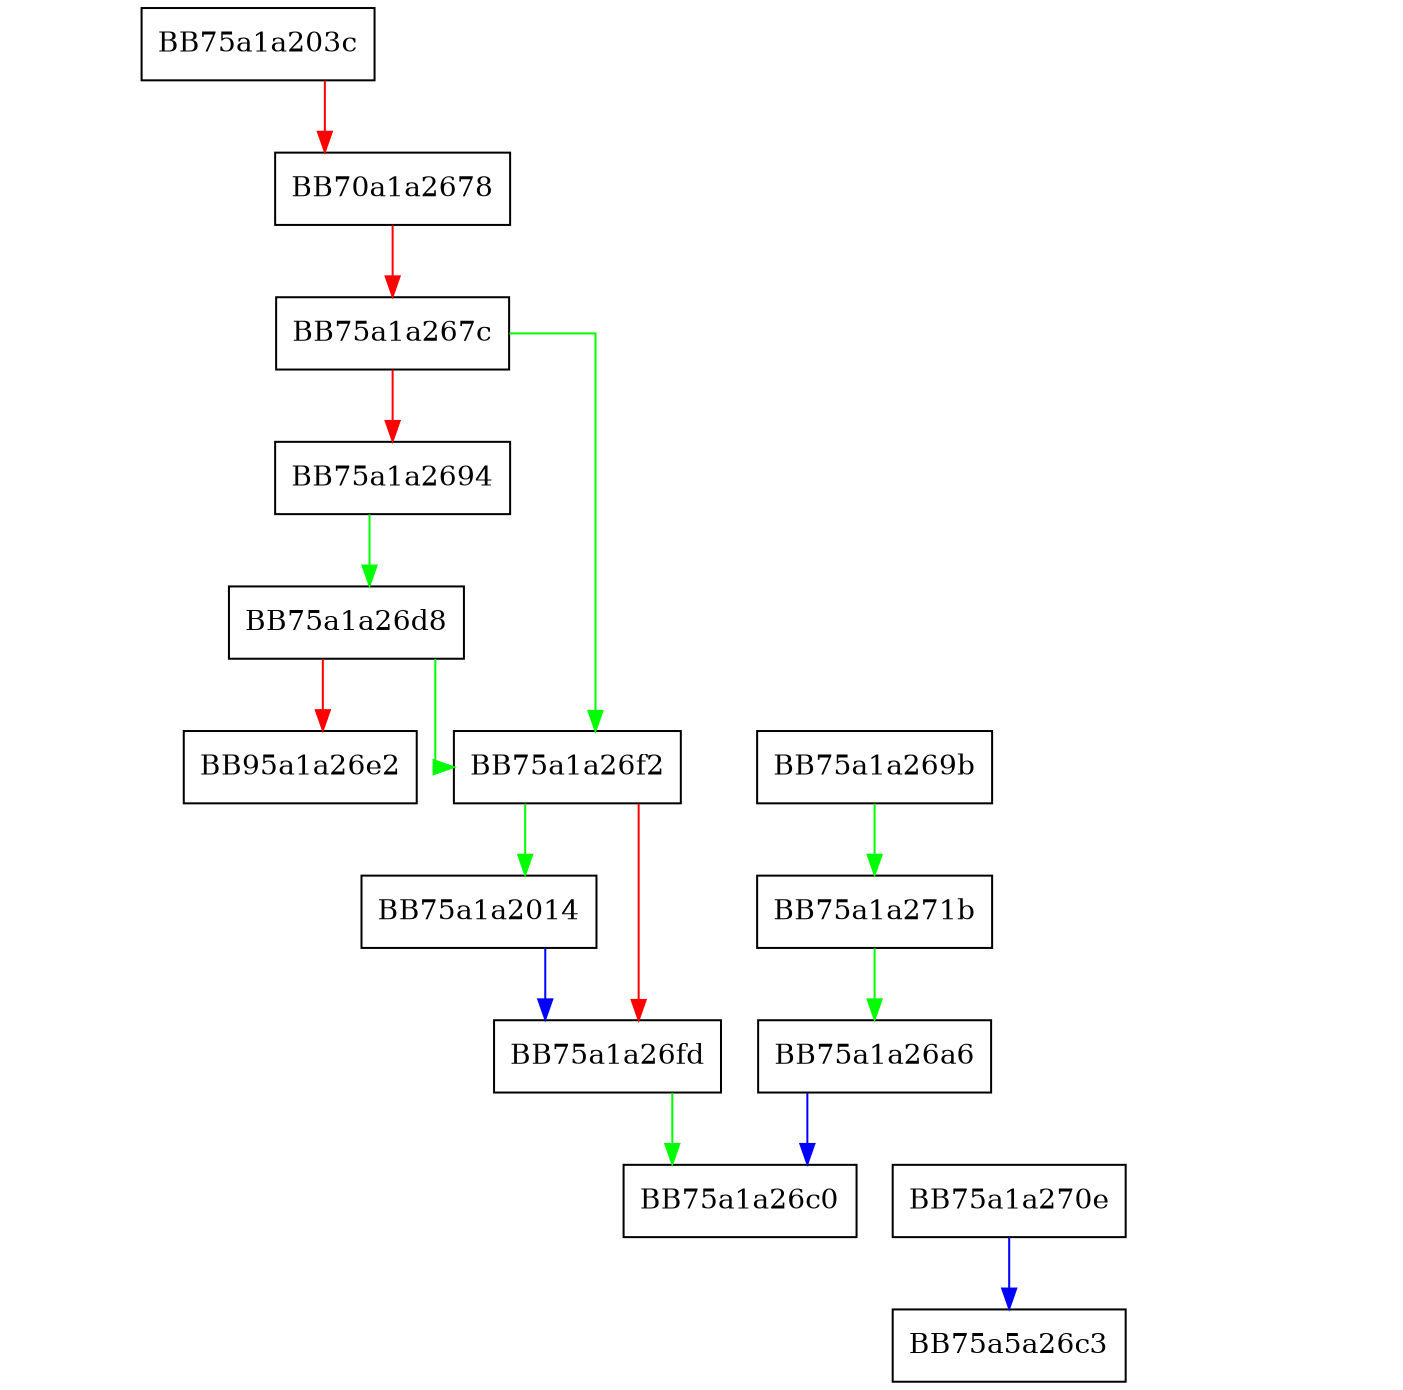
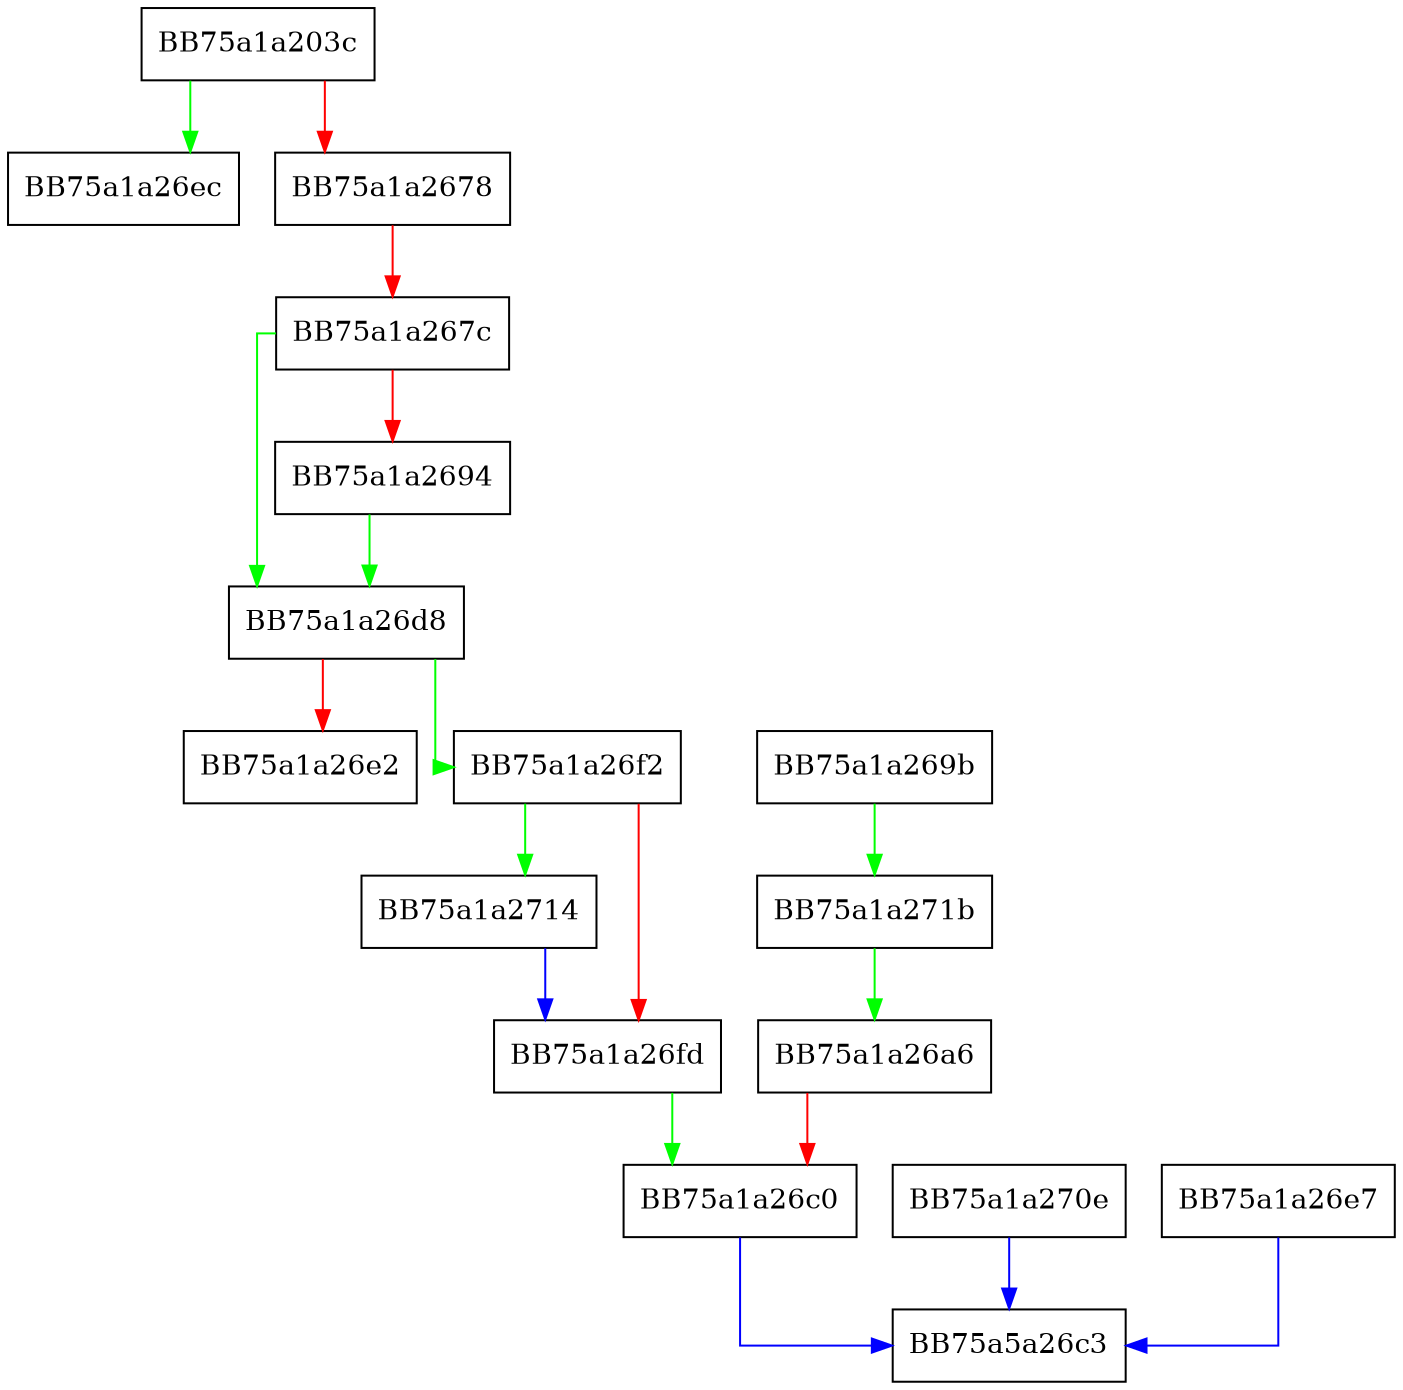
node "BB75a1a26ec": added
node "BB70a1a2678": label "BB70a1a2678" -> "BB75a1a2678"
edge "BB75a1a267c" -> "BB75a1a26f2": now "BB75a1a267c" -> "BB75a1a26d8"
node "BB95a1a26e2": label "BB95a1a26e2" -> "BB75a1a26e2"
node "BB75a1a2014": label "BB75a1a2014" -> "BB75a1a2714"
edge "BB75a1a26a6" -> "BB75a1a26c0": color blue -> red
node "BB75a1a26e7": added
edge "BB75a1a26c0" -> "BB75a5a26c3": added
